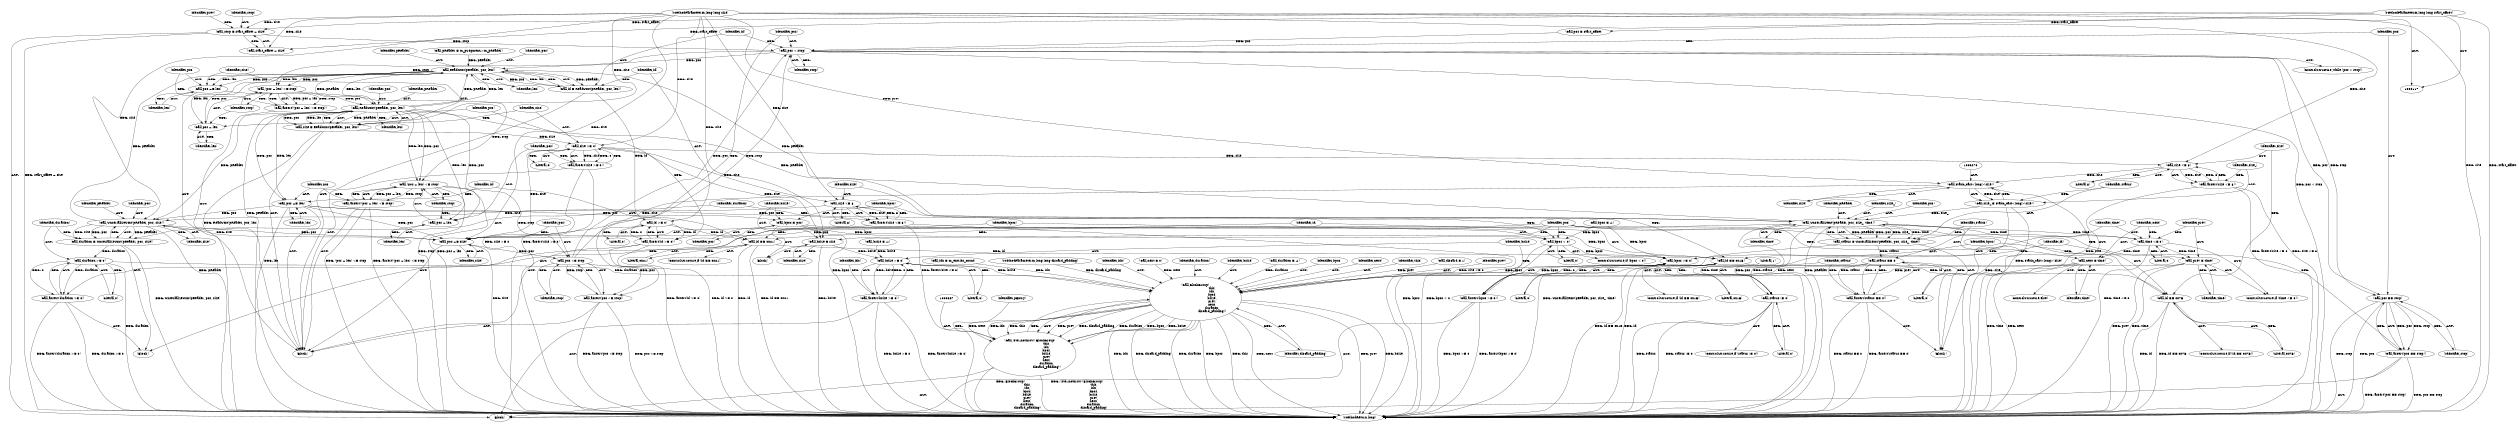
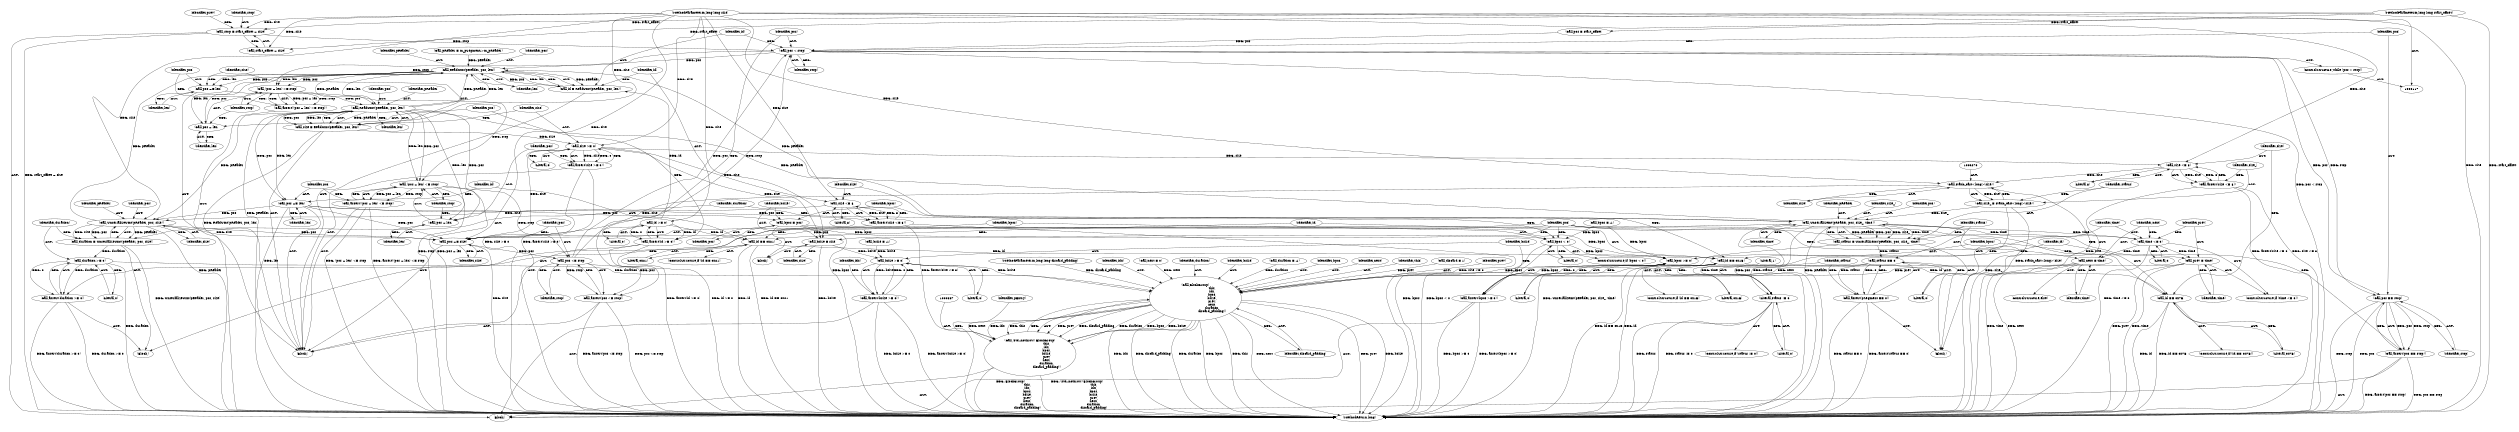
edge "(MethodParameterIn,long long start_offset)" -> "1000117": now "(ControlStructure,while (pos < stop))" -> "1000117"
edge "(MethodParameterIn,long long size)" -> "(Call,static_cast<long>(size))": label "DDG: prev" -> "DDG: size"
edge "(Call,id = ReadUInt(pReader, pos, len))" -> "(Call,id >= 0)": reversed
node "(Call,idx = m_entries_count)": removed
node "(Call,status != 0)": label "(Call,status != 0)" -> "(Literal,status != 0)"
node "(Call,assert(status == 0))": label "(Call,assert(status == 0))" -> "(Call,assert(pSegment == 0))"
